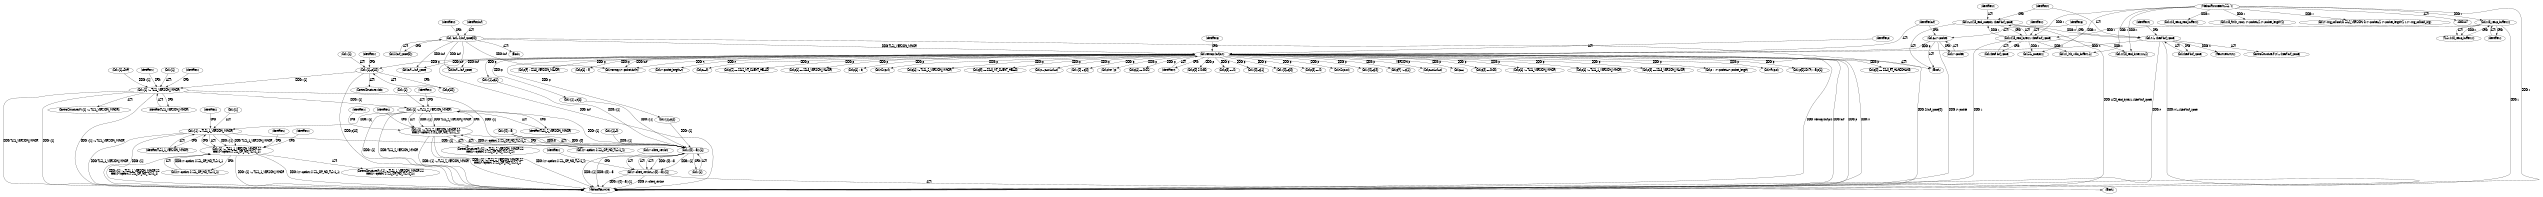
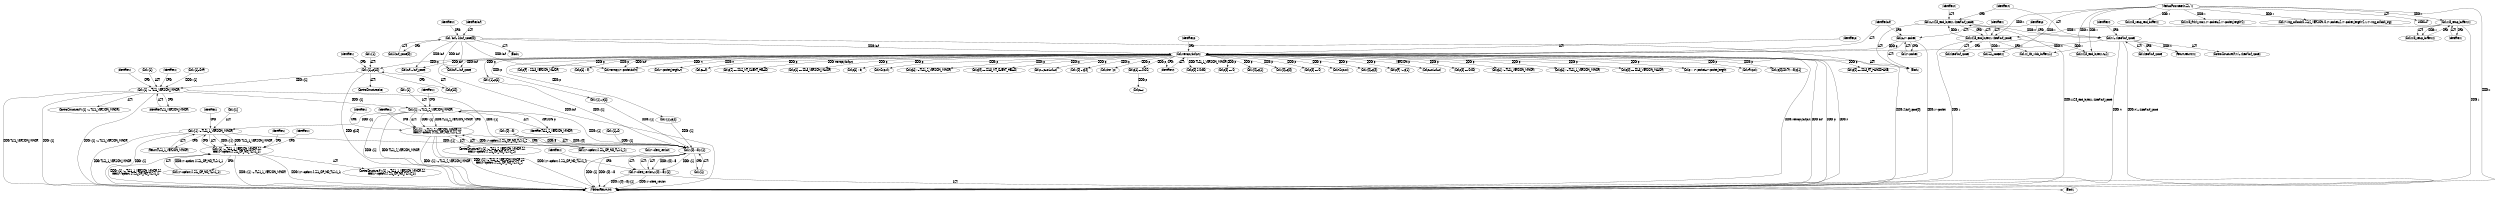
node "(Call,n=ssl23_read_accept(s, sizeof buf_space))": label "(Call,n=ssl23_read_accept(s, sizeof buf_space))" -> "(Call,n=ssl23_read_bytes(s, sizeof buf_space))"
node "(TLSv,!ssl3_setup_buffers(s))": label "(TLSv,!ssl3_setup_buffers(s))" -> "(Call,!ssl3_setup_buffers(s))"
edge "(Call,*buf= &(buf_space[0]))" -> "(Call,memcpy(buf,p,n))": label "DDG: TLS1_VERSION_MINOR" -> "DDG: buf"
edge "(Call,ssl23_read_bytes(s, sizeof buf_space))" -> "(Call,ssl_init_wbio_buffer(s,1))": label "DDG: s" -> "CFG: s"
edge "(Call,memcpy(buf,p,n))" -> "(Call,p++)": now "(Call,p[4] == 0x02)" -> "(Call,p++)"
edge "(Call,memcpy(buf,p,n))" -> "(Call,p[2] == SSL2_MT_CLIENT_HELLO)": label "DDG: p" -> "DDG: memcpy(buf,p,n)"
edge "(Call,memcpy(buf,p,n))" -> "(Call,p[0] & 0x80)": label "DDG: p" -> "DDG: TLS1_1_VERSION_MINOR"
node "(ControlStructure,wbio)": label "(ControlStructure,wbio)" -> "(ControlStructure,else)"
edge "(Call,v[1] >= TLS1_2_VERSION_MINOR)" -> "(Identifier,TLS1_2_VERSION_MINOR)": label "CFG: " -> "VERSION: p"
node "(Identifier,TLS1_1_VERSION_MINOR)": label "(Identifier,TLS1_1_VERSION_MINOR)" -> "(Return,TLS1_1_VERSION_MINOR)"
